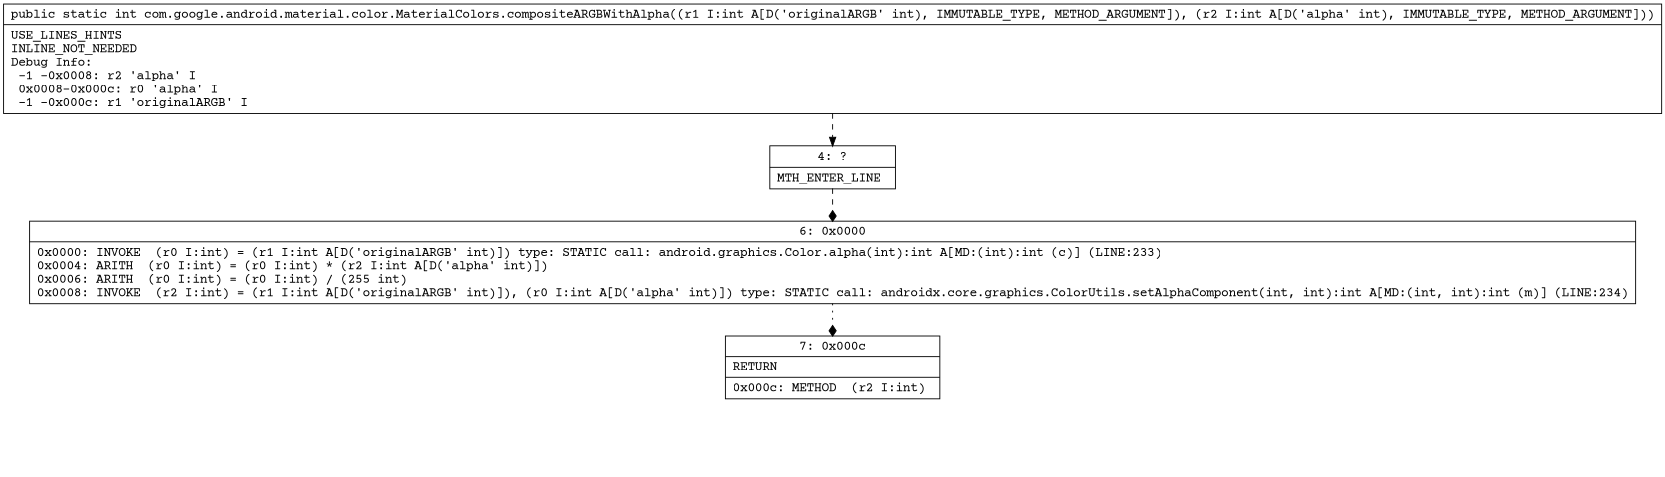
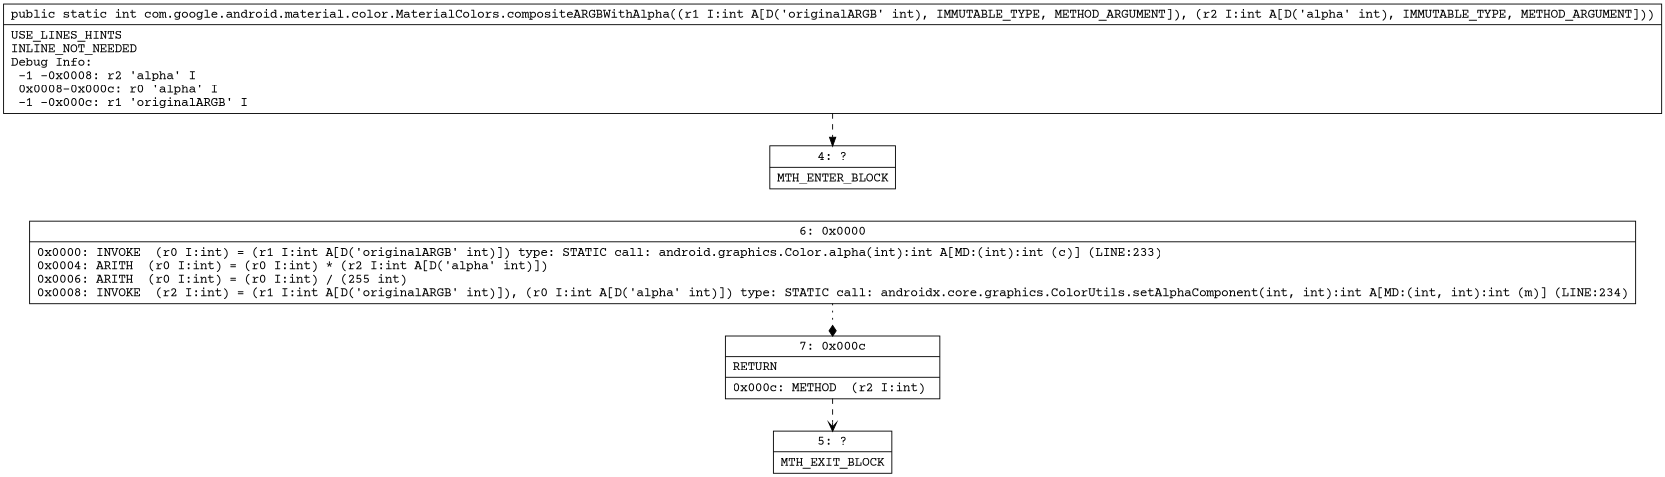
node "4: ?": text "MTH_ENTER_LINE" -> "MTH_ENTER_BLOCK"
edge "4: ?" -> "6: 0x0000": removed
node "5: ?": added
